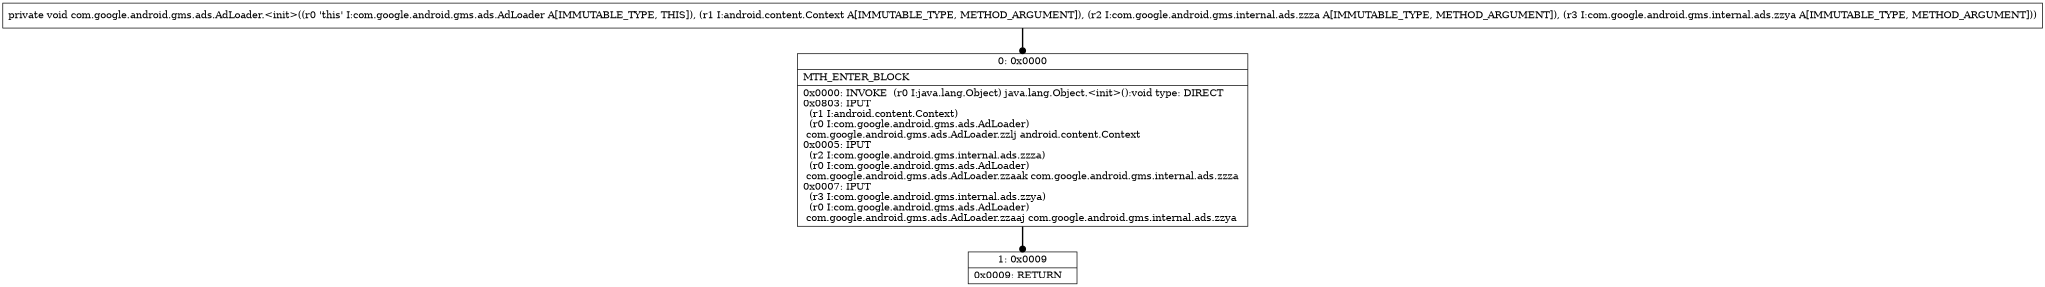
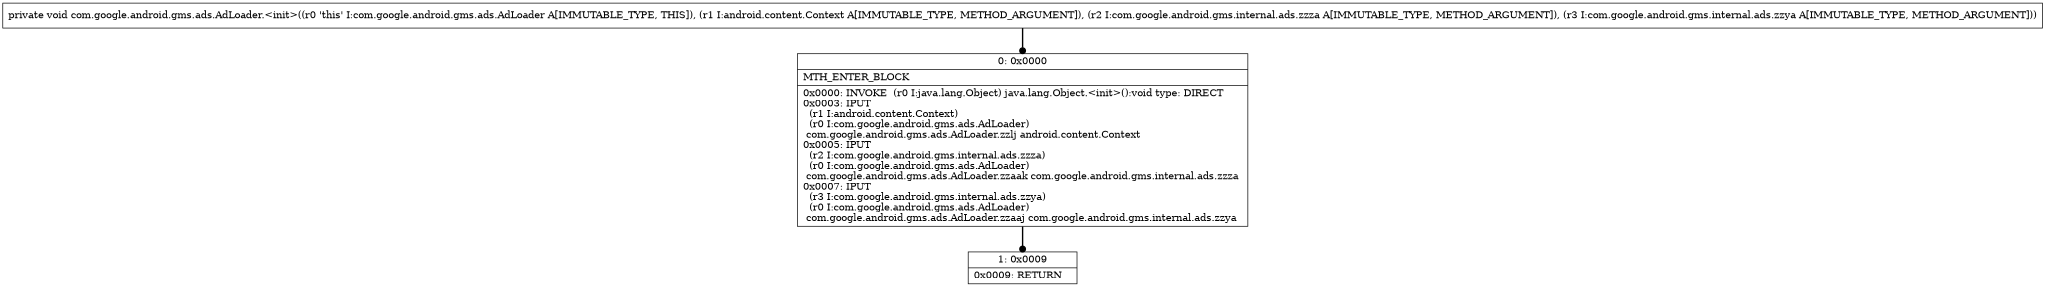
node "0: 0x0000": text "0x0803: IPUT" -> "0x0003: IPUT"
